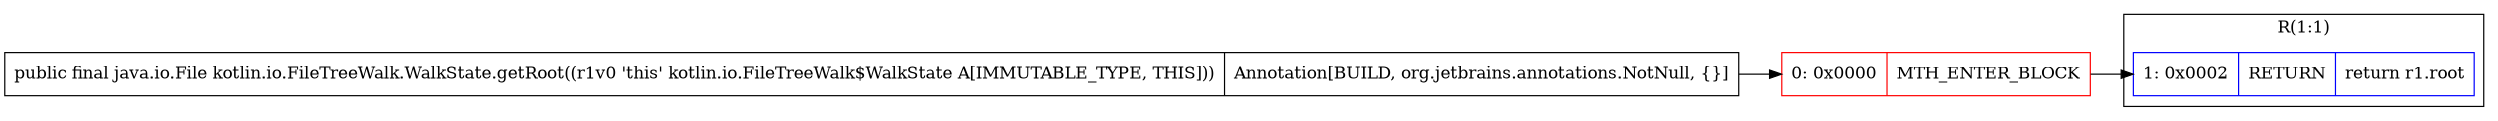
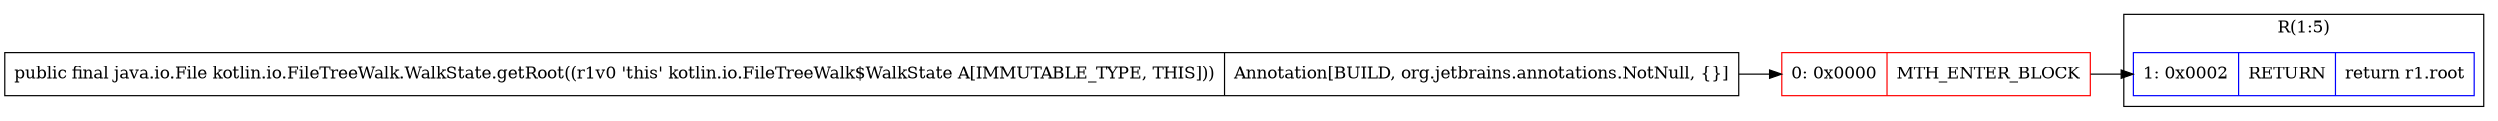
cluster "R(1:1)": label "R(1:1)" -> "R(1:5)"
